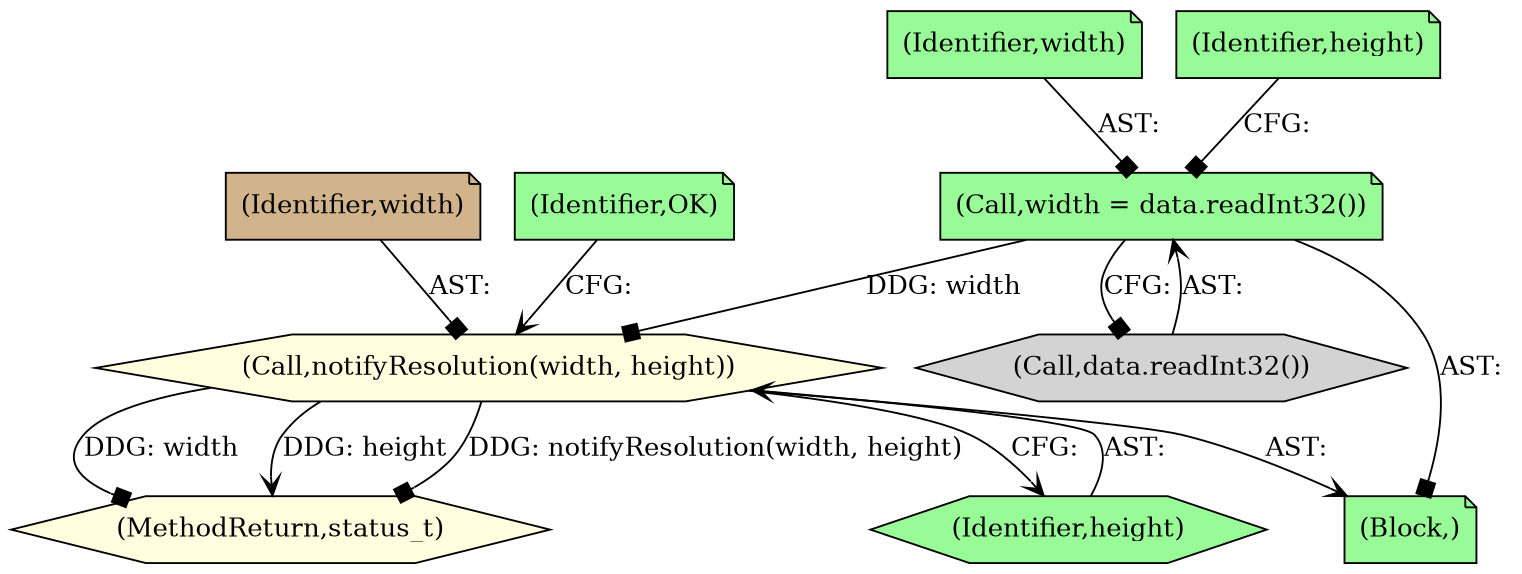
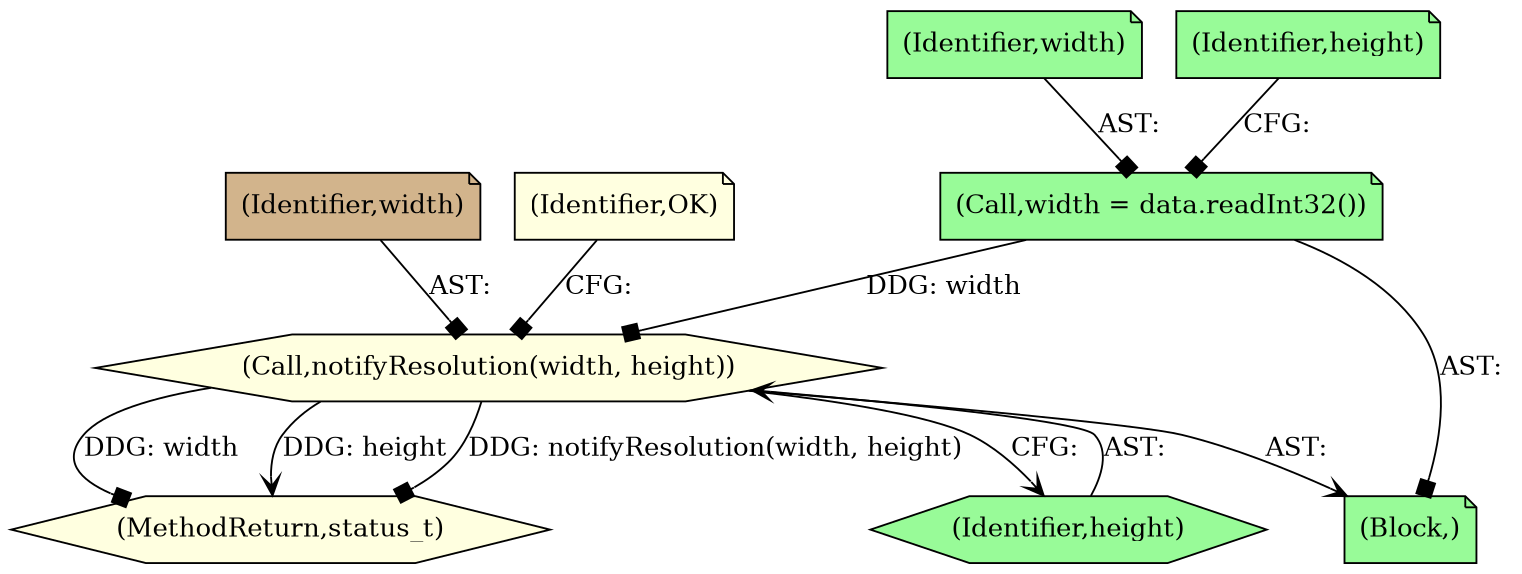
node "(Identifier,OK)": fillcolor palegreen -> lightyellow
edge "(Identifier,OK)" -> "(Call,notifyResolution(width, height))": arrowhead vee -> box
node "(Call,data.readInt32())": removed
